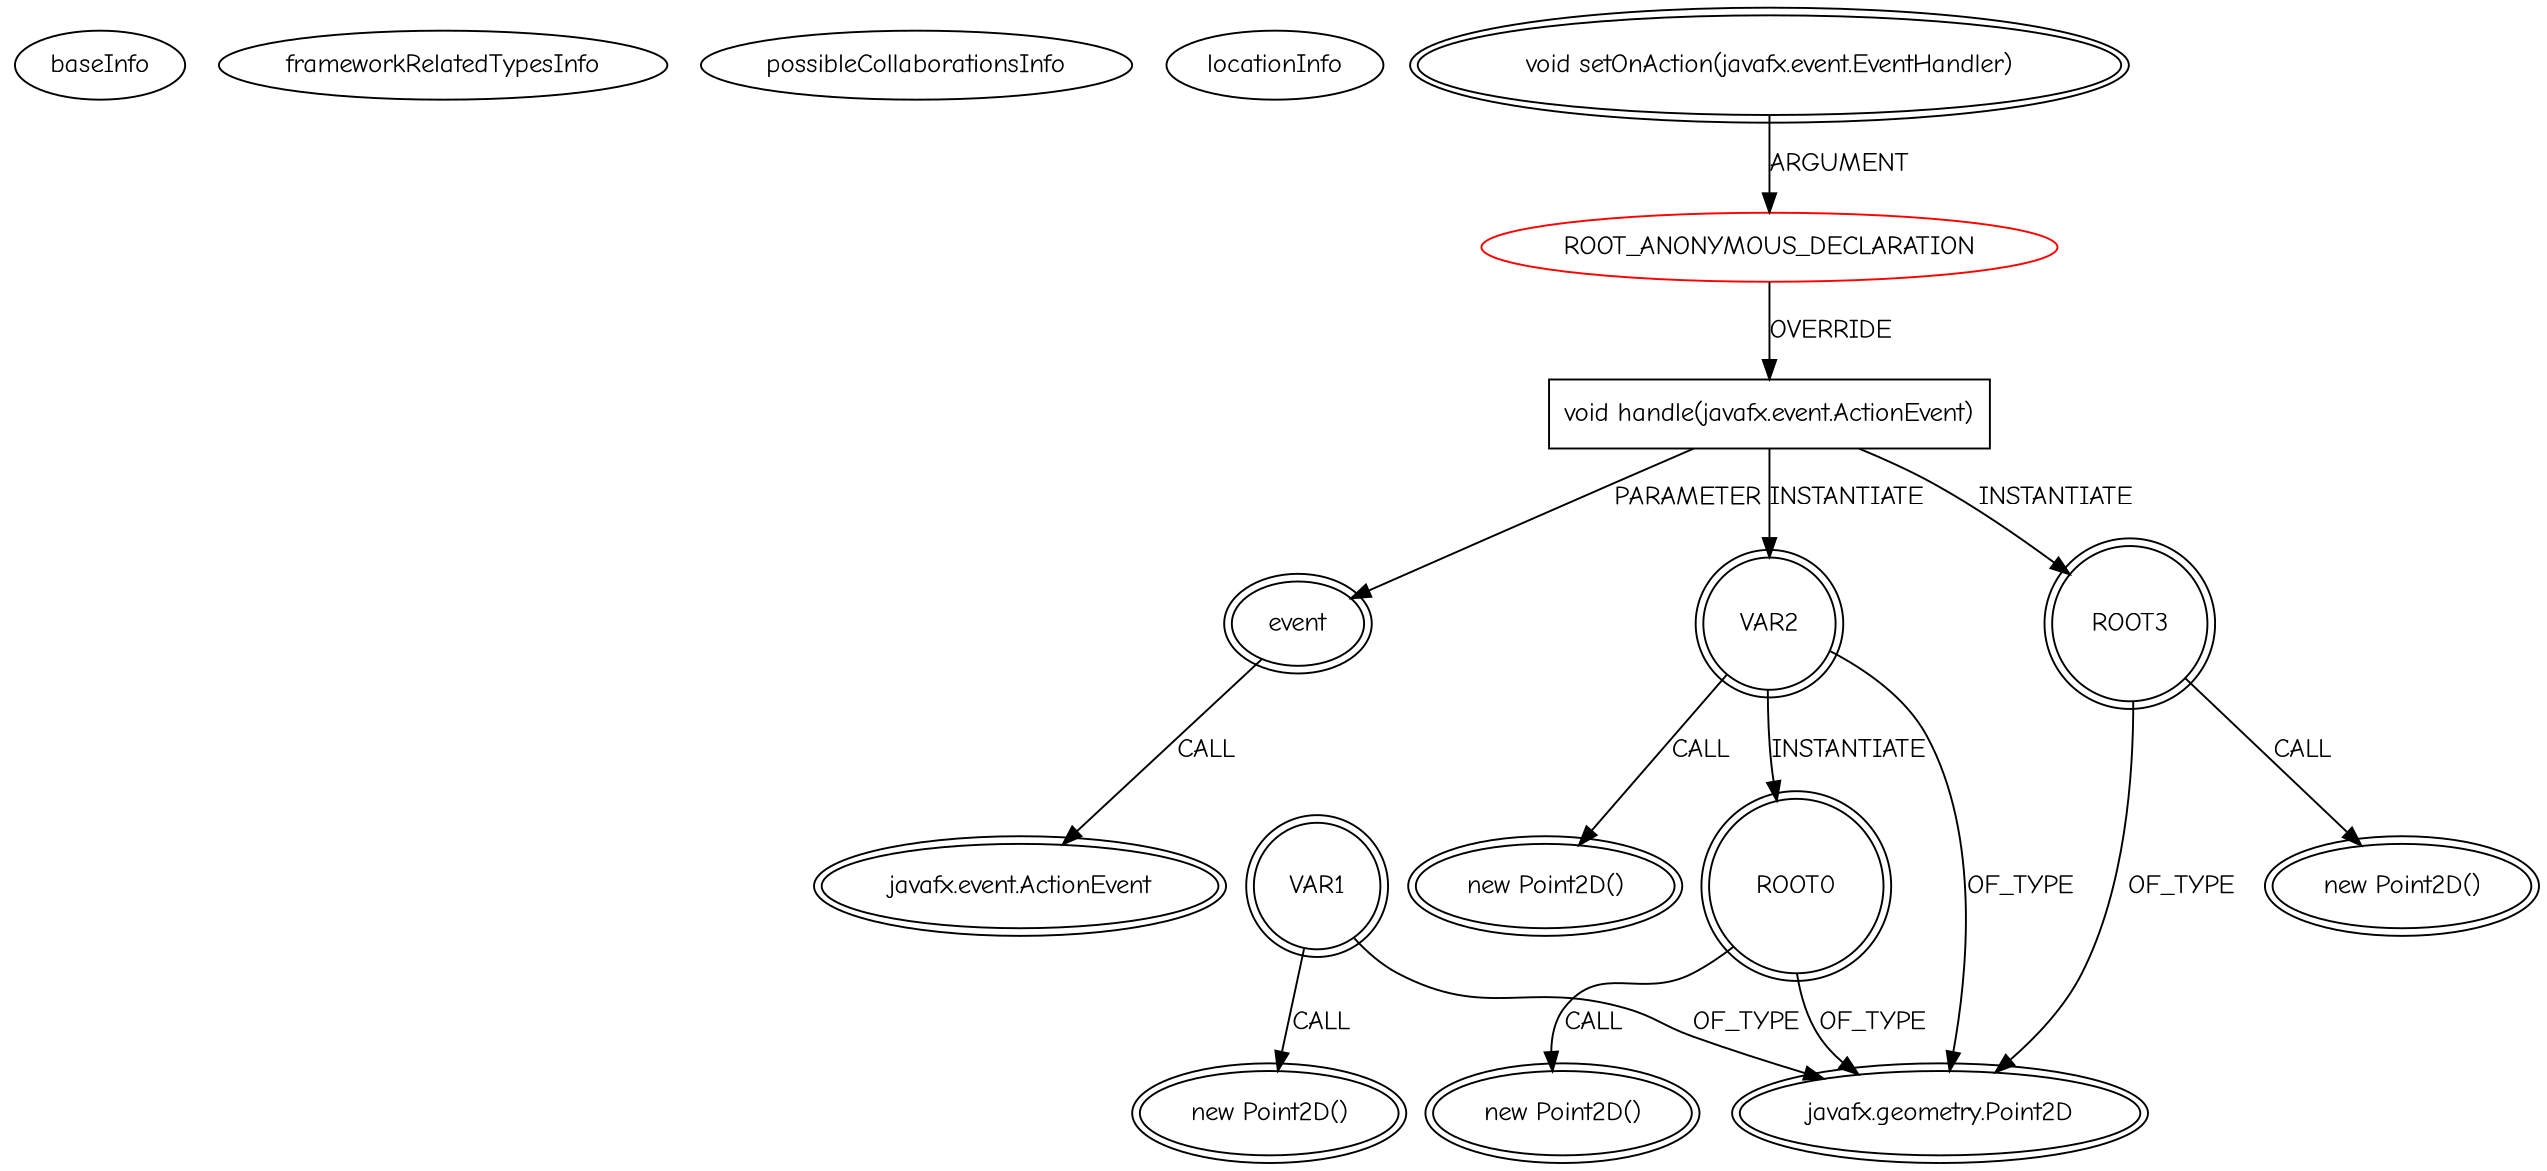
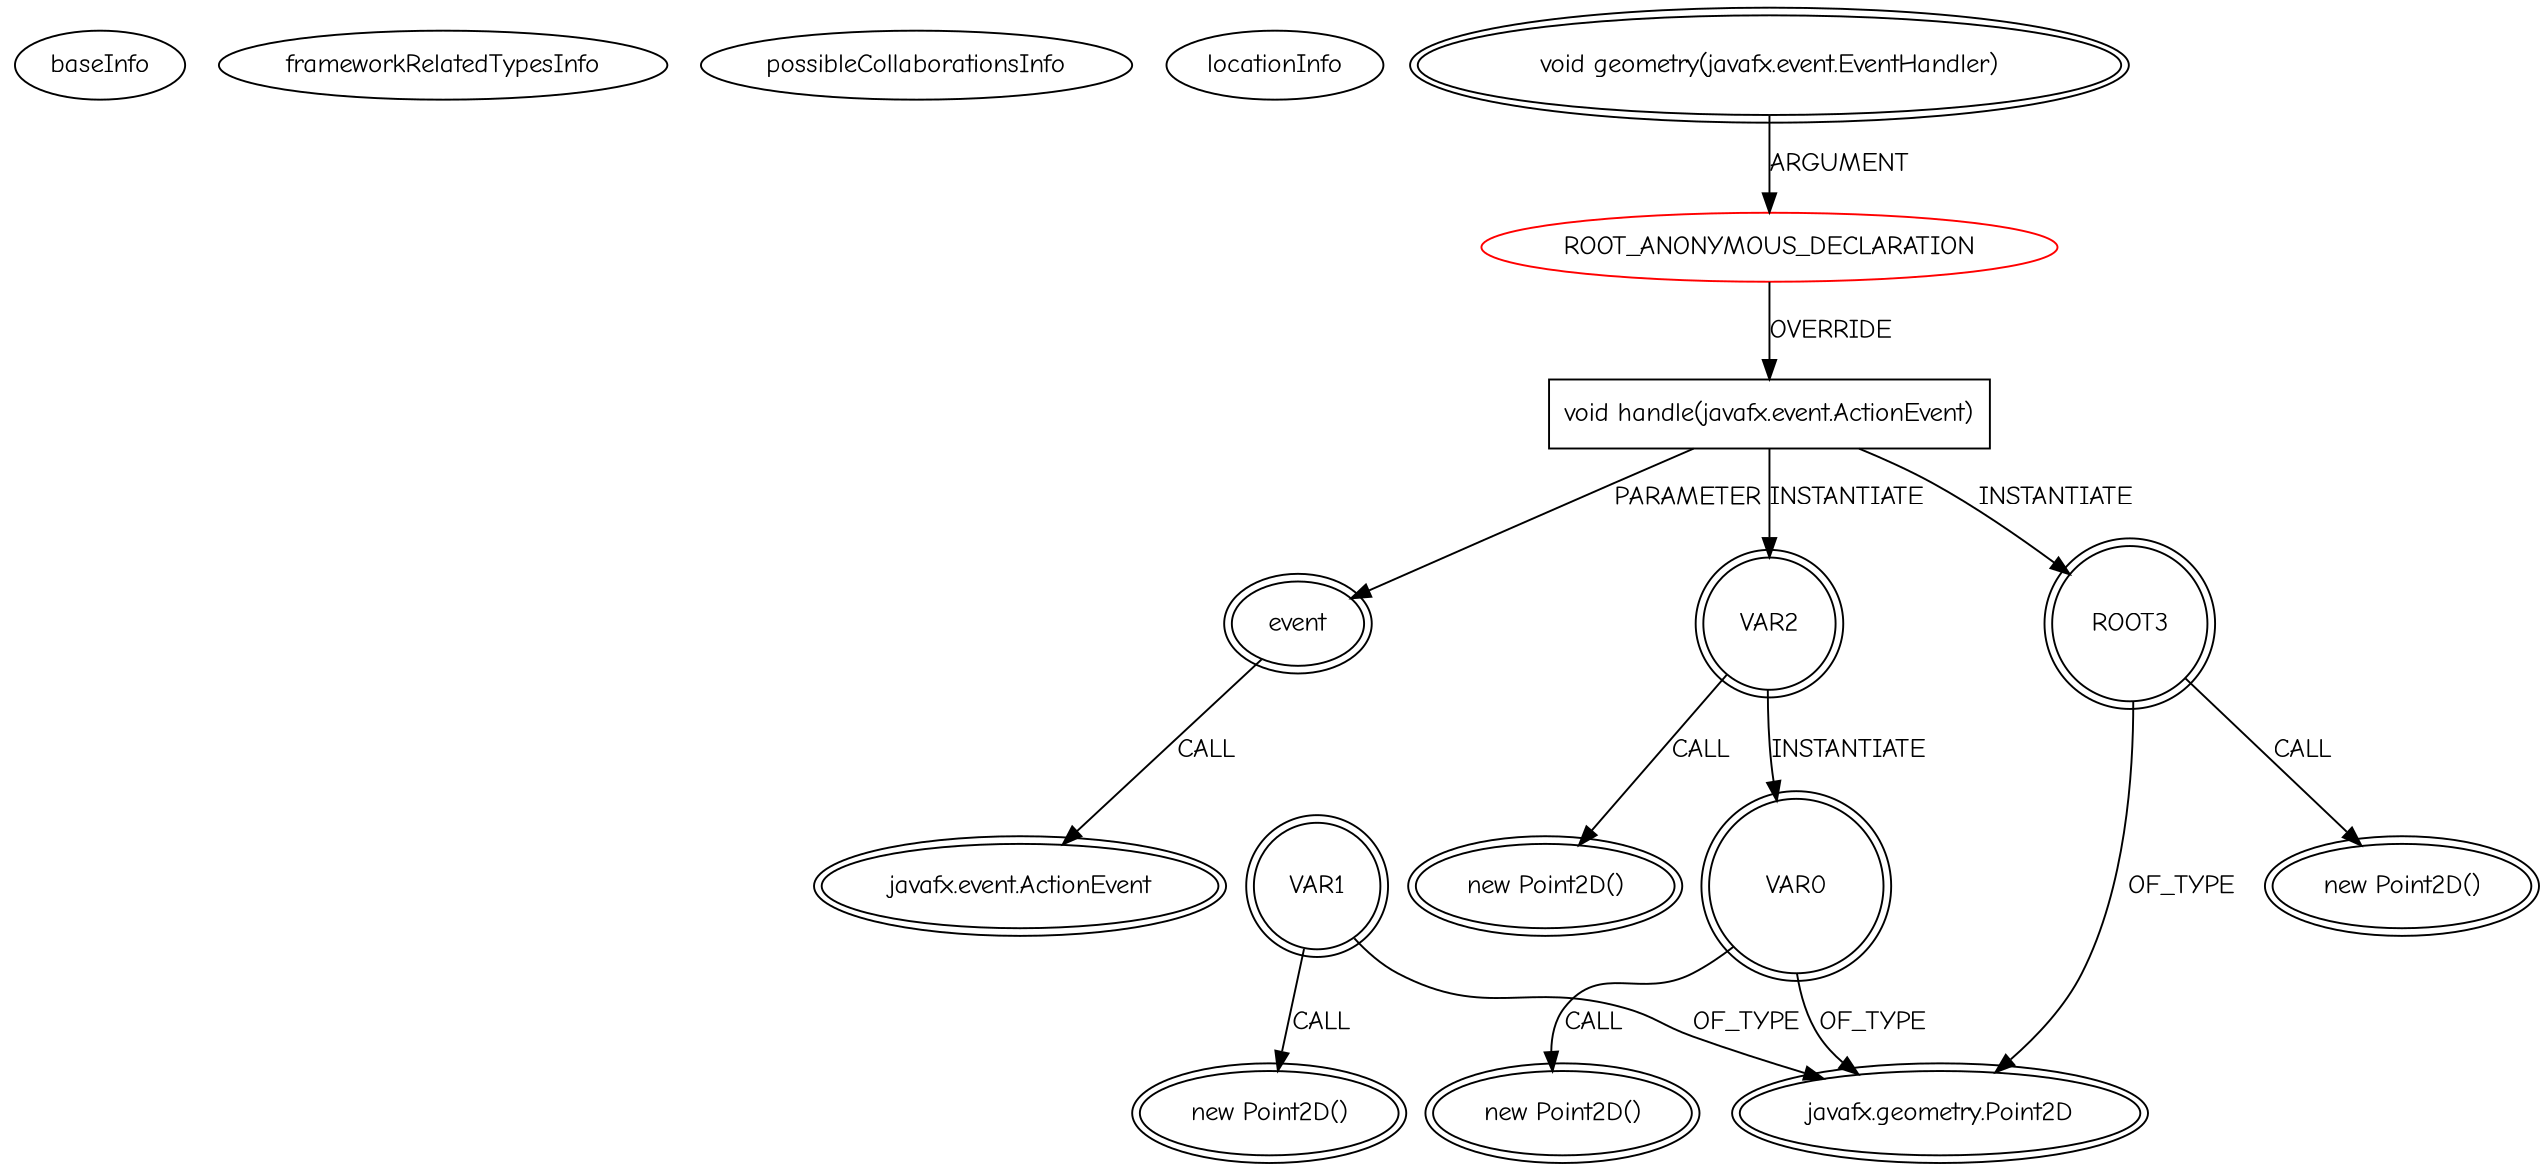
node "void setOnAction(javafx.event.EventHandler)": label "void setOnAction(javafx.event.EventHandler)" -> "void geometry(javafx.event.EventHandler)"
edge "VAR2" -> "javafx.geometry.Point2D": removed, label "OF_TYPE"
node "ROOT0": label "ROOT0" -> "VAR0"
